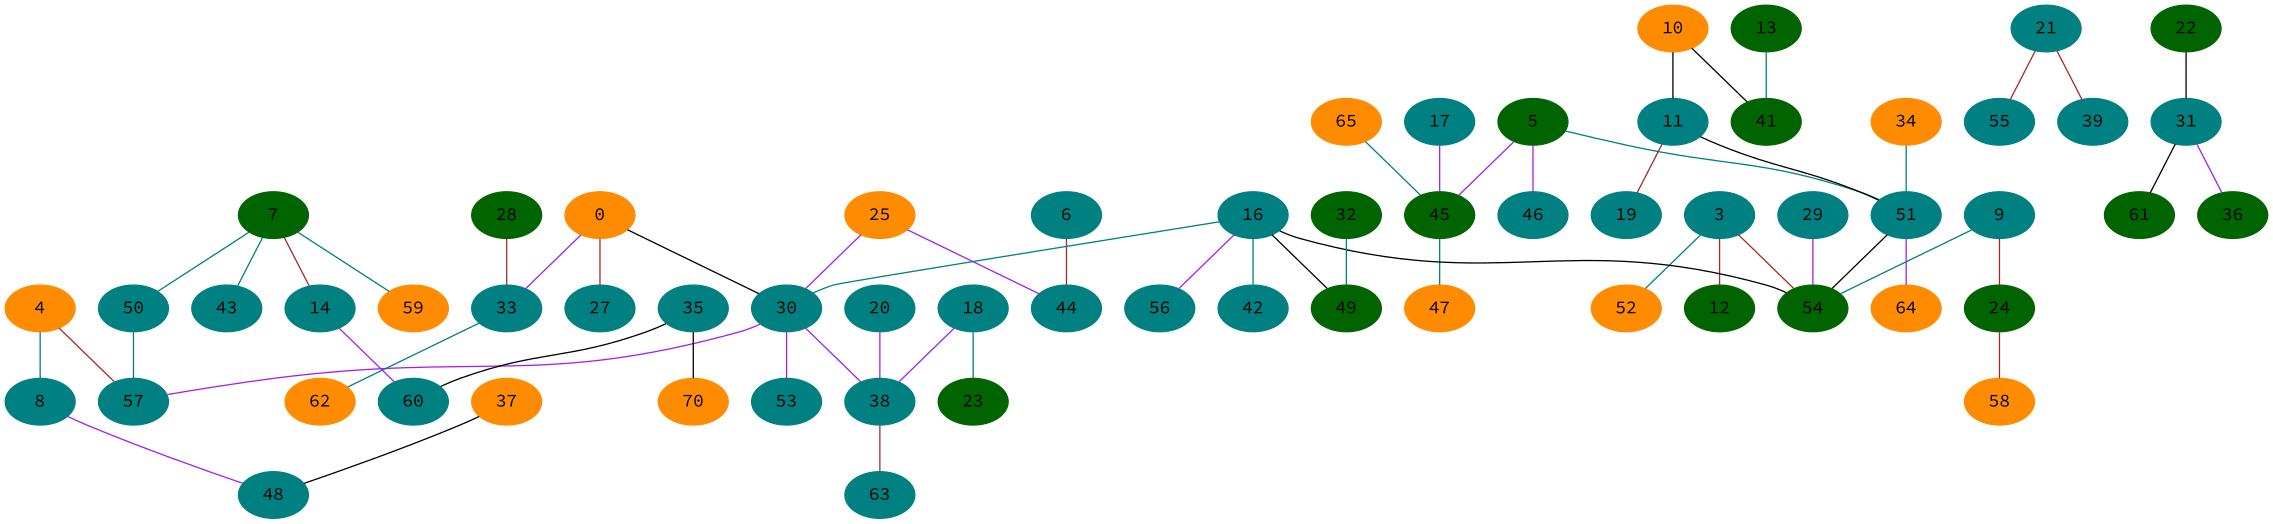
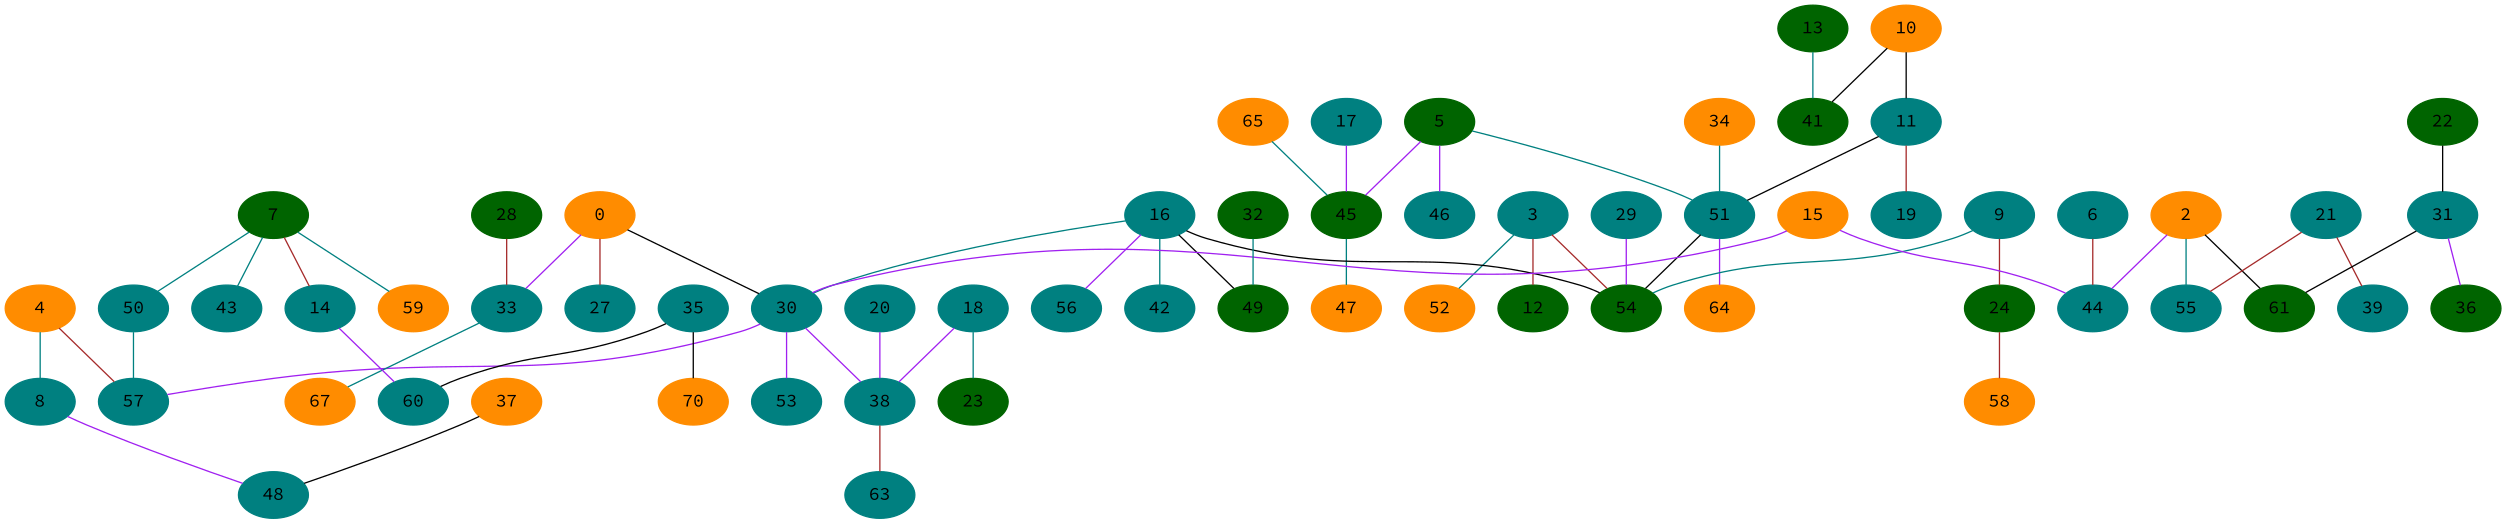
node "25": label "25" -> "15"
node "2": added
node "62": label "62" -> "67"
